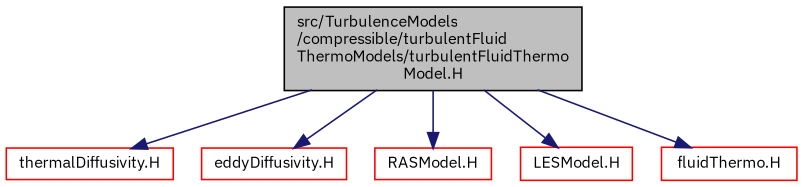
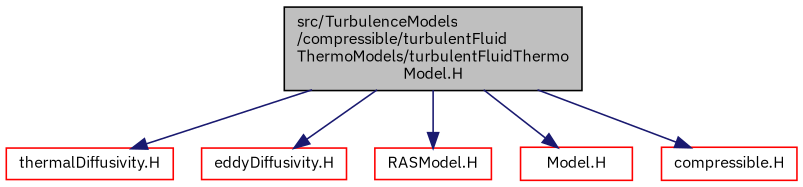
node "LESModel.H": label "LESModel.H" -> "Model.H"
node "fluidThermo.H": label "fluidThermo.H" -> "compressible.H"
